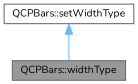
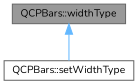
edge "QCPBars::widthType" -> "QCPBars::setWidthType": reversed
